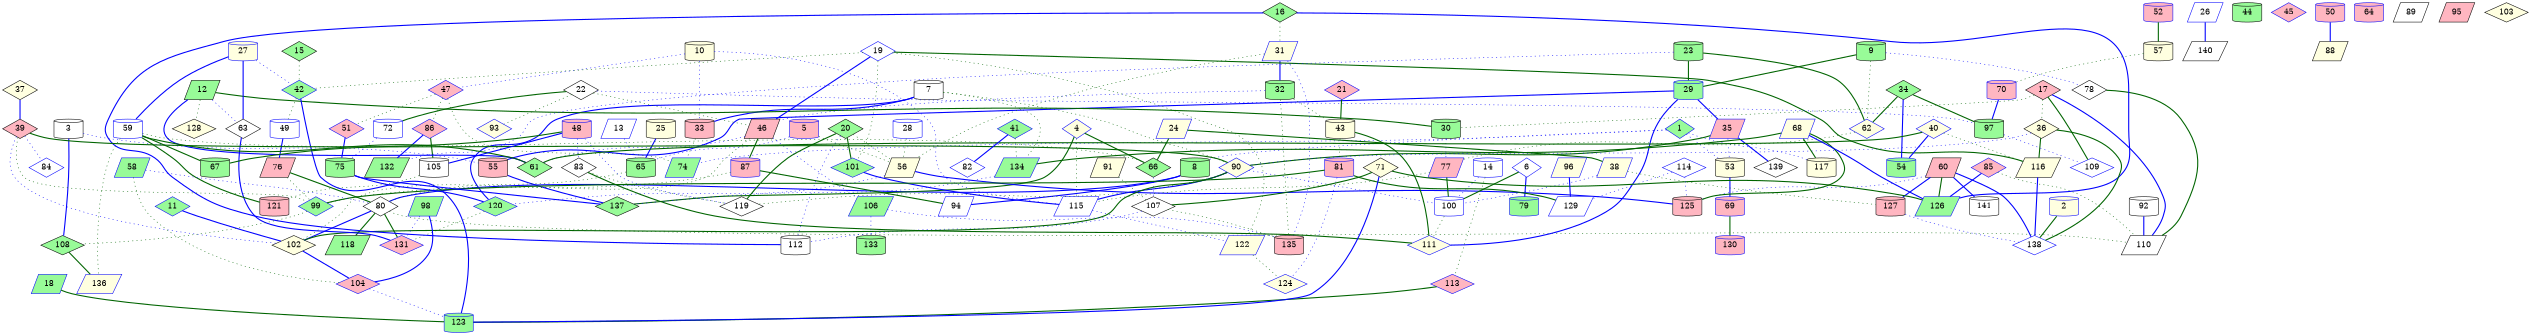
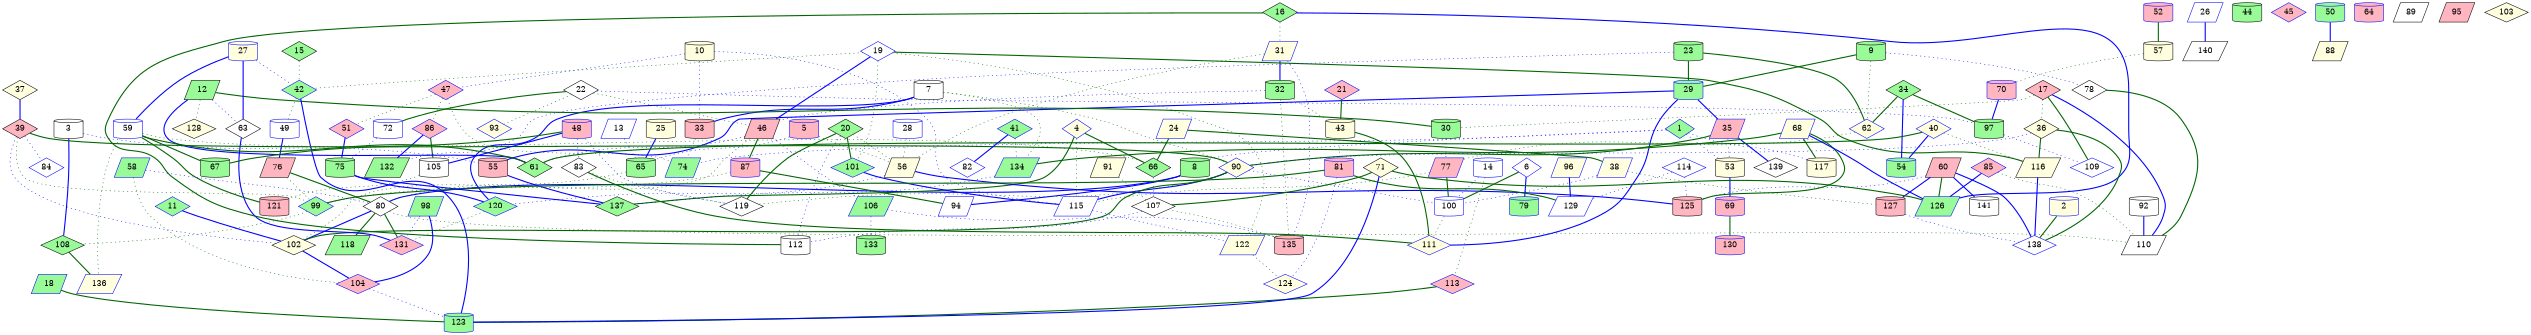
node "50": fillcolor lightpink -> palegreen
edge "16" -- "112": color blue -> darkgreen
